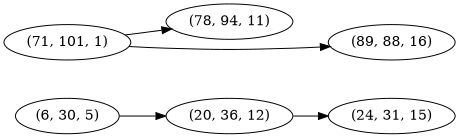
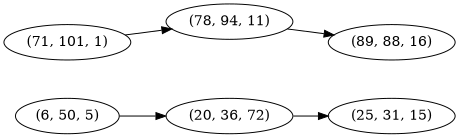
edge "(71, 101, 1)" -> "(89, 88, 16)": now "(78, 94, 11)" -> "(89, 88, 16)"
node "(6, 30, 5)": label "(6, 30, 5)" -> "(6, 50, 5)"
node "(20, 36, 12)": label "(20, 36, 12)" -> "(20, 36, 72)"
node "(24, 31, 15)": label "(24, 31, 15)" -> "(25, 31, 15)"
